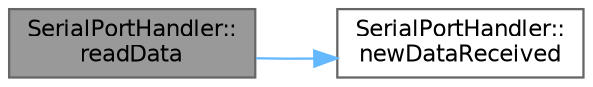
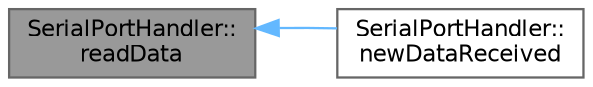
edge "SerialPortHandler:: readData" -> "SerialPortHandler:: newDataReceived": reversed
